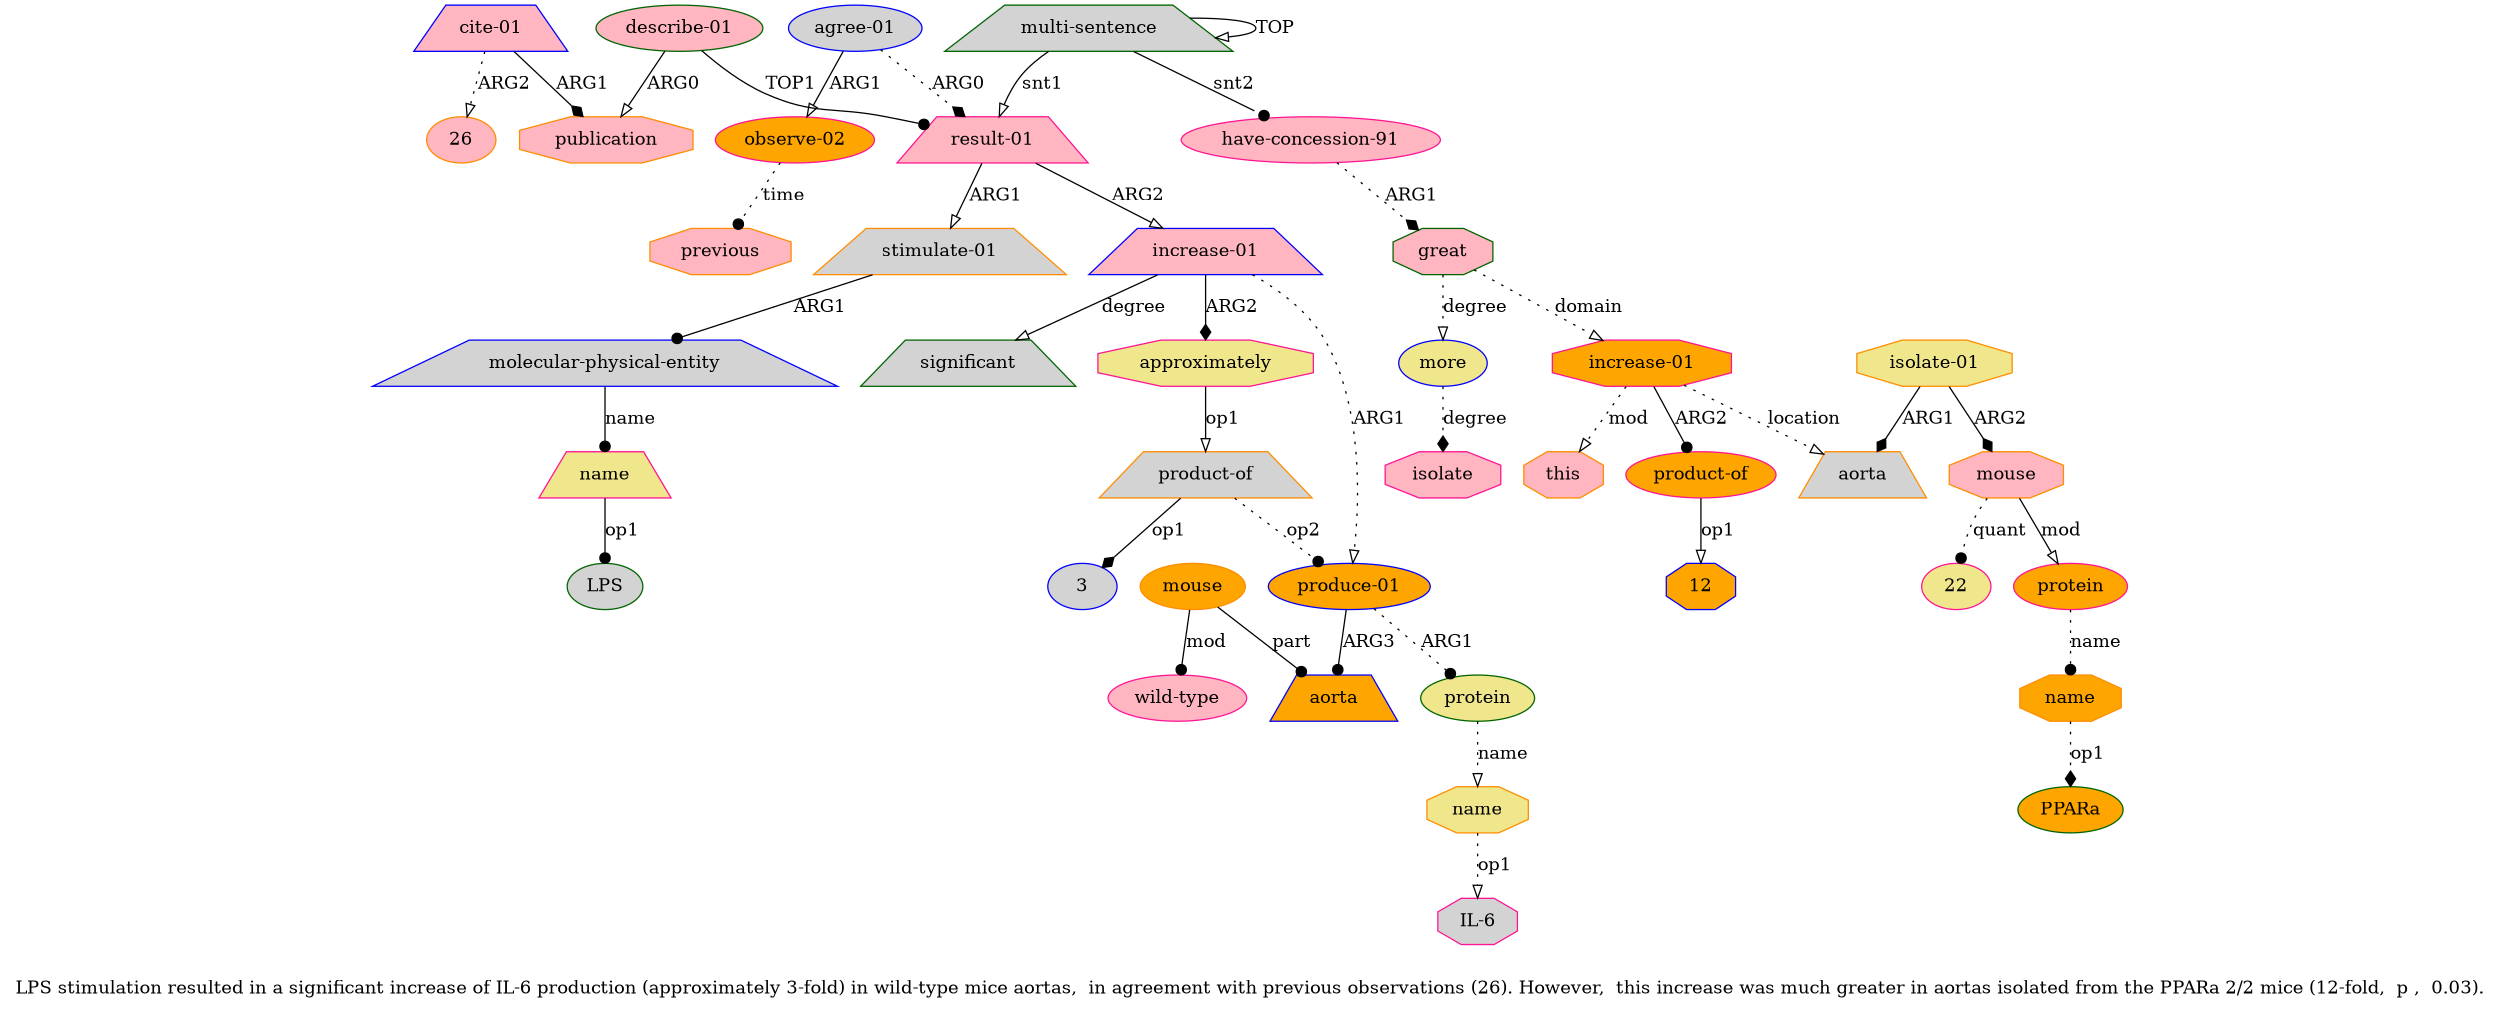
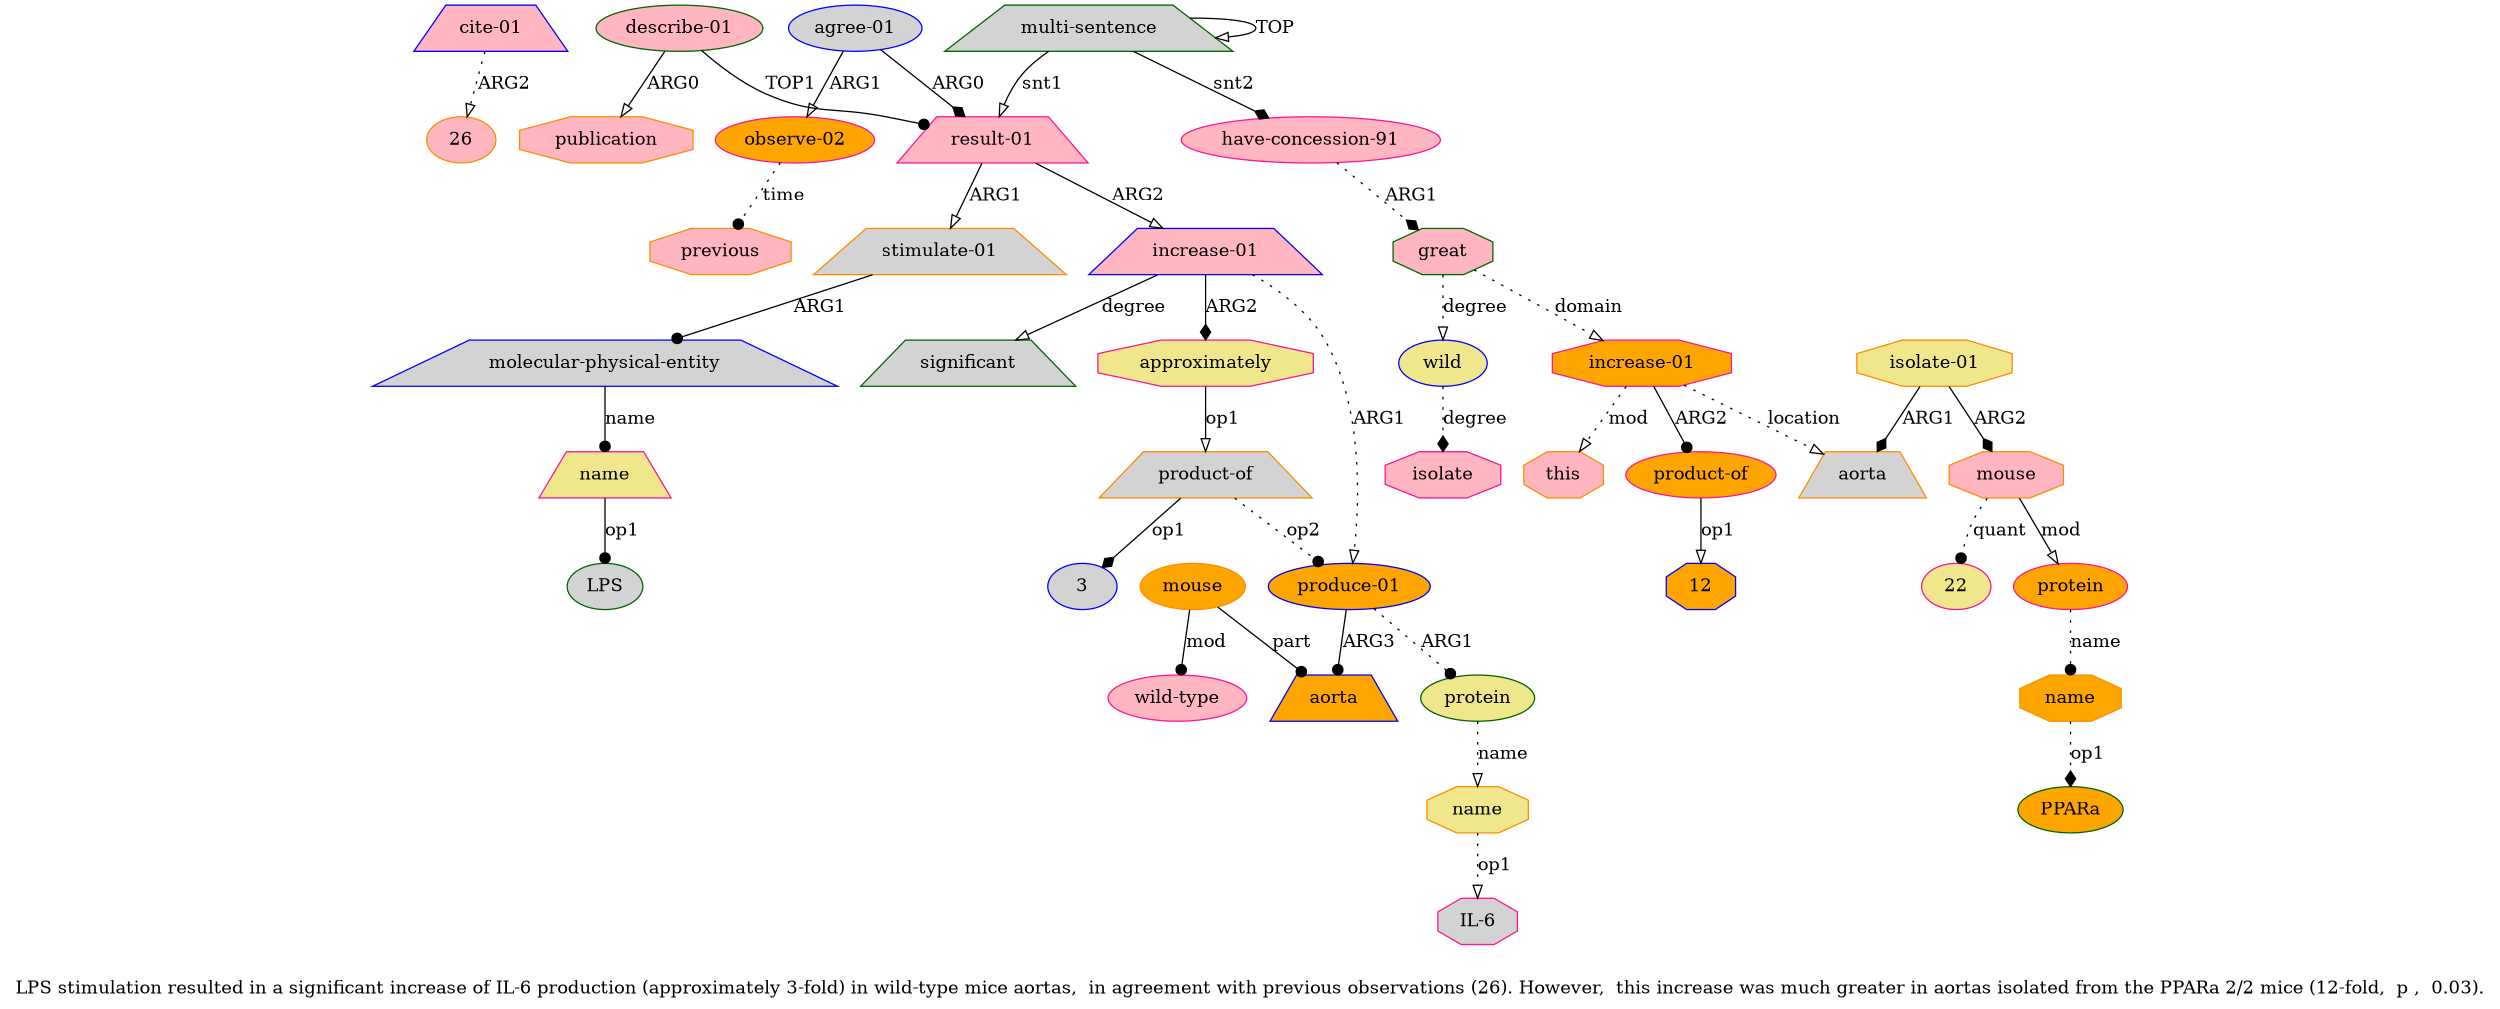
edge "agree-01" -> "result-01": style dotted -> solid
edge "cite-01" -> "publication": removed, label "ARG1"
edge "multi-sentence" -> "have-concession-91": arrowhead dot -> diamond
node "more": label "more" -> "wild"
